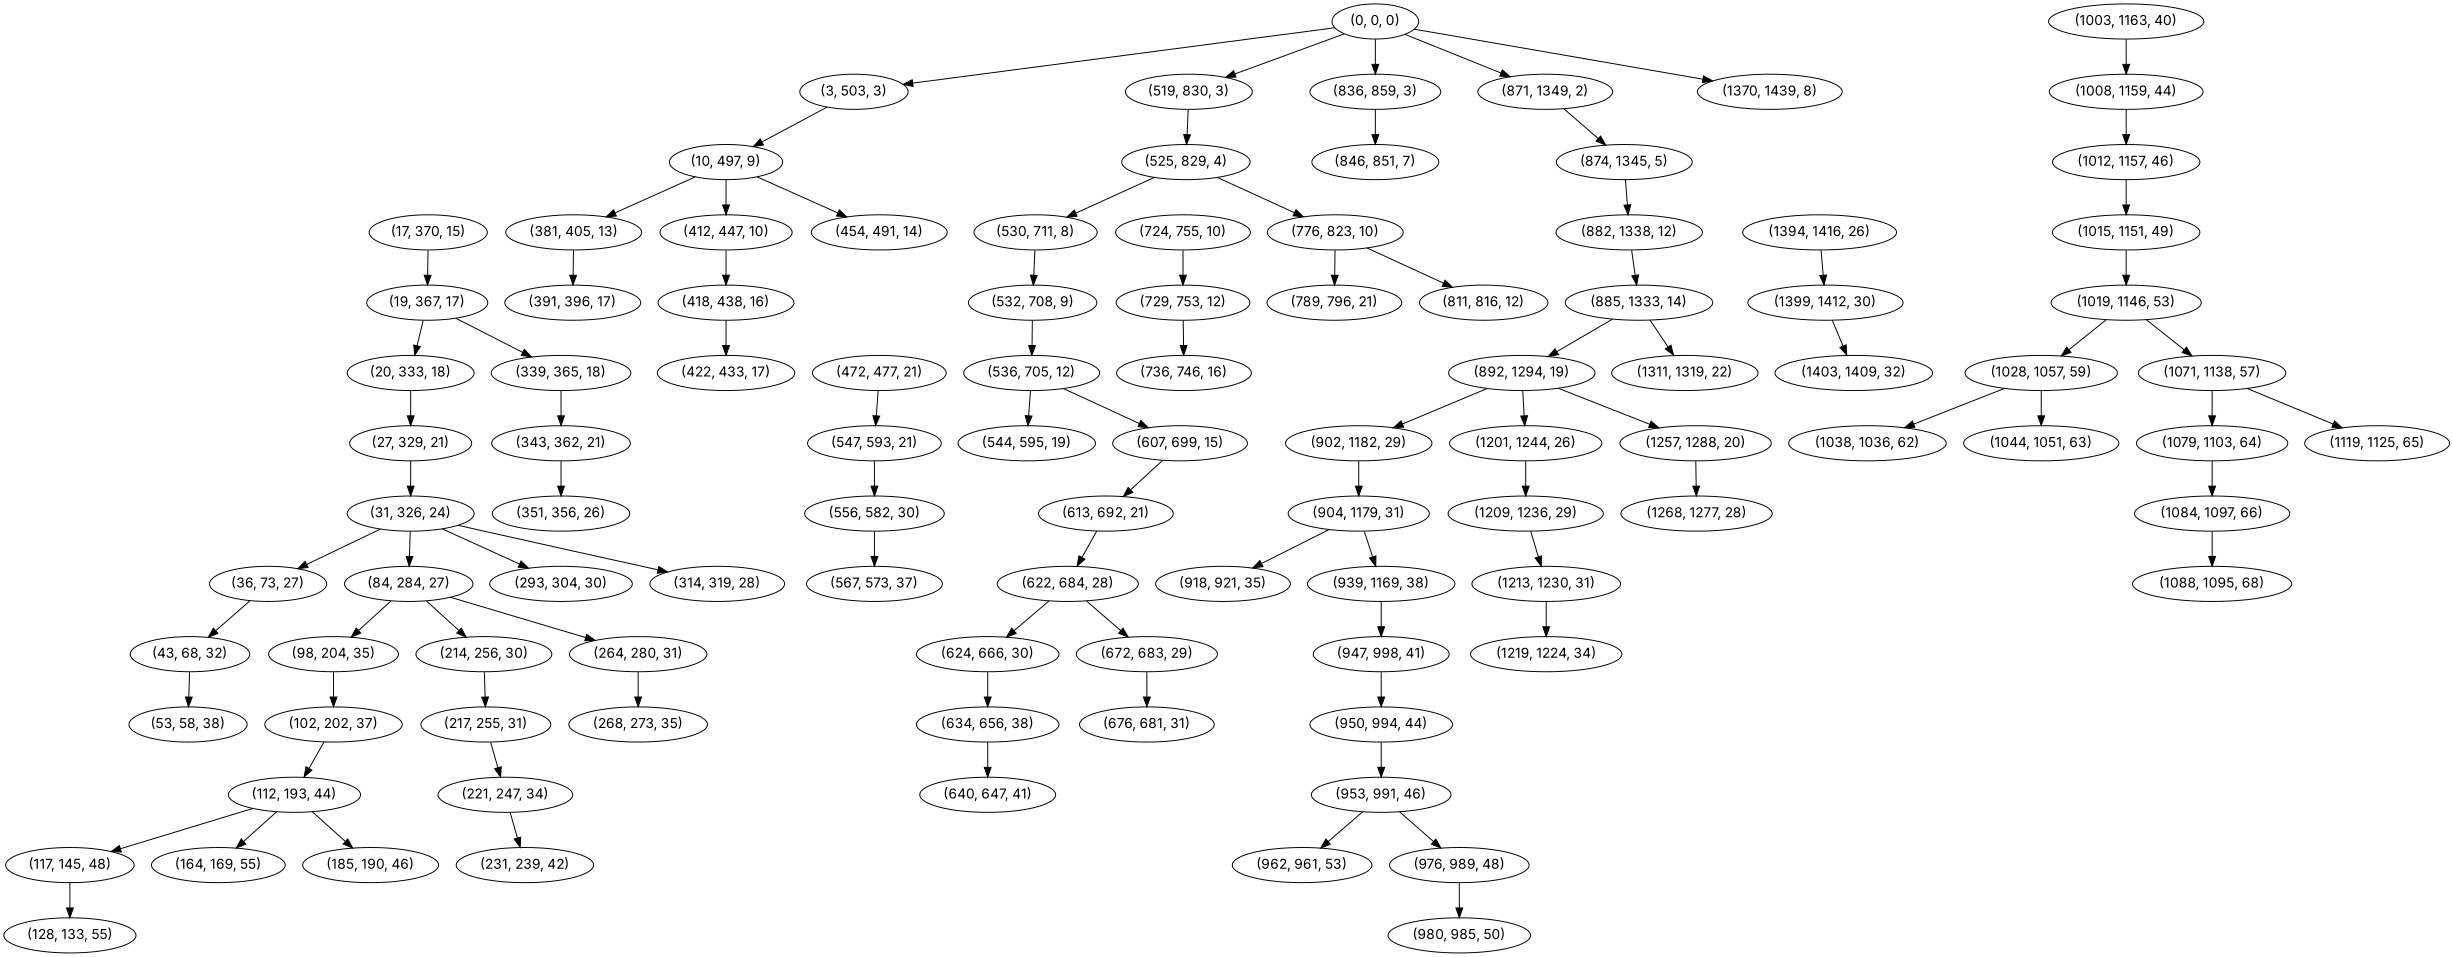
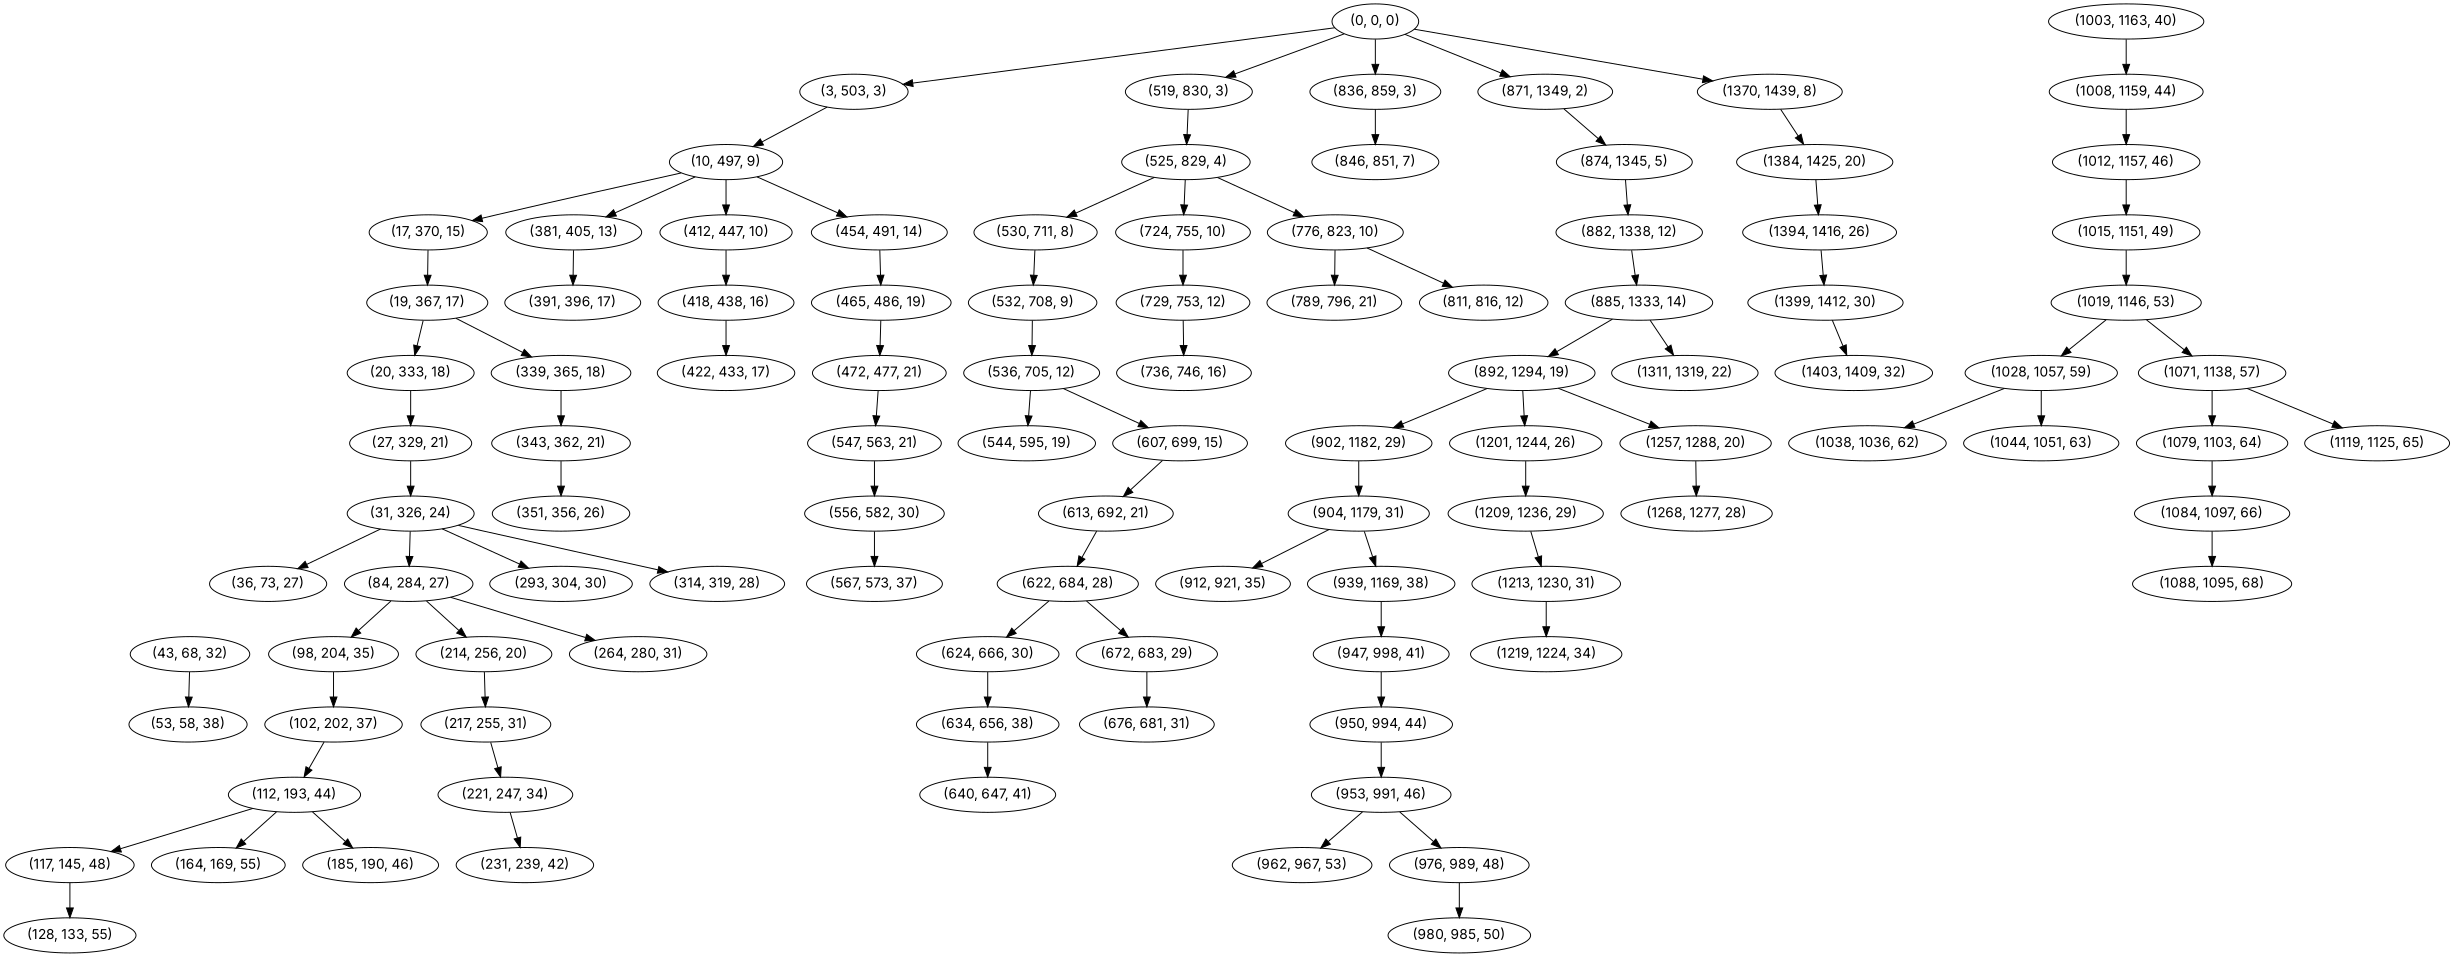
node "(1384, 1425, 20)": added
edge "(525, 829, 4)" -> "(724, 755, 10)": added
edge "(10, 497, 9)" -> "(17, 370, 15)": added
node "(465, 486, 19)": added
node "(547, 593, 21)": label "(547, 593, 21)" -> "(547, 563, 21)"
node "(918, 921, 35)": label "(918, 921, 35)" -> "(912, 921, 35)"
edge "(36, 73, 27)" -> "(43, 68, 32)": removed
node "(214, 256, 30)": label "(214, 256, 30)" -> "(214, 256, 20)"
node "(268, 273, 35)": removed
node "(962, 961, 53)": label "(962, 961, 53)" -> "(962, 967, 53)"
